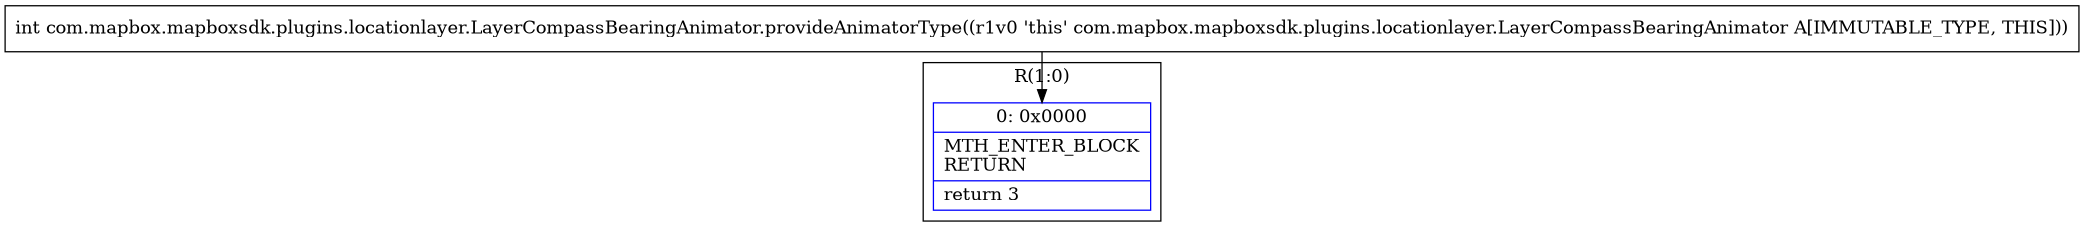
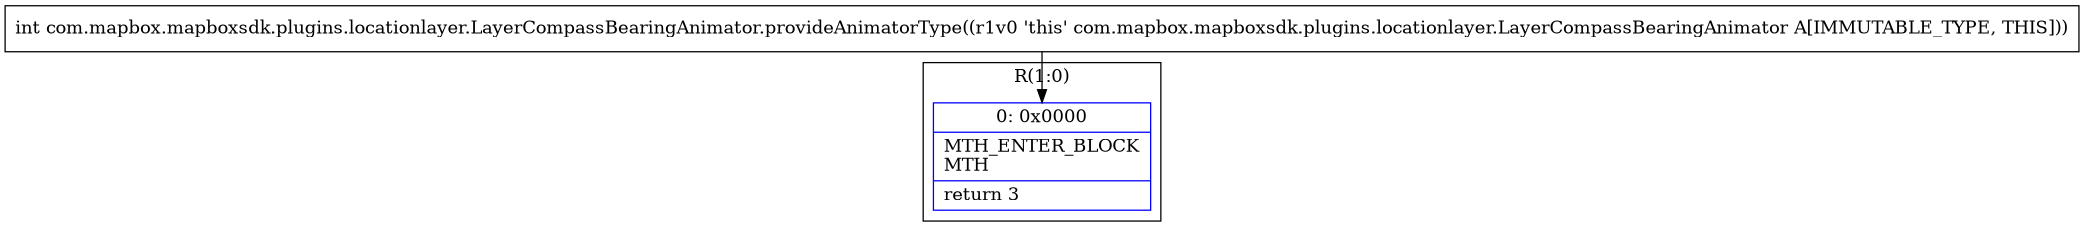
node "0: 0x0000": text "RETURN" -> "MTH"
